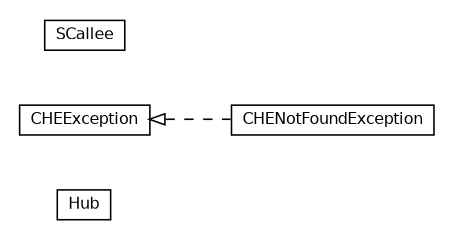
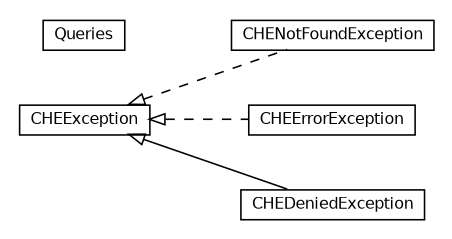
node "SCallee": removed
node "Queries": added
node "CHEErrorException": added
node "Hub": removed
node "CHEDeniedException": added
